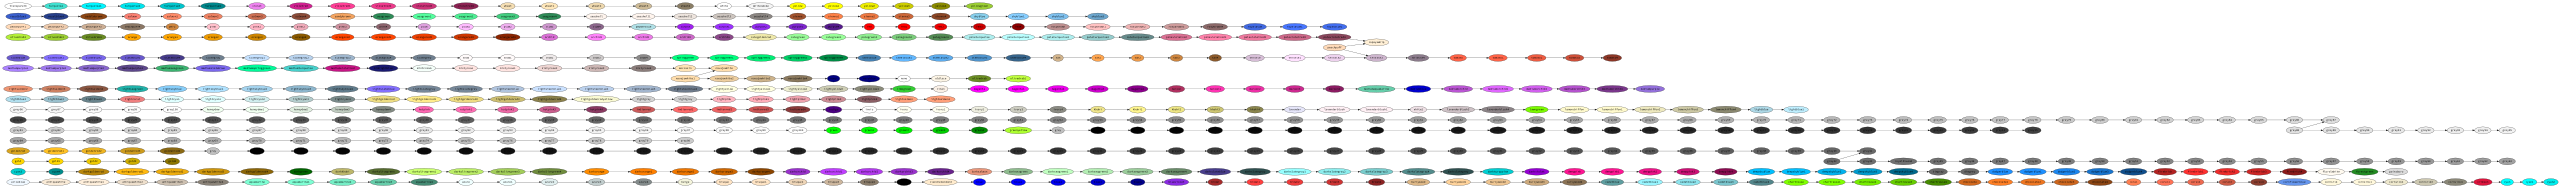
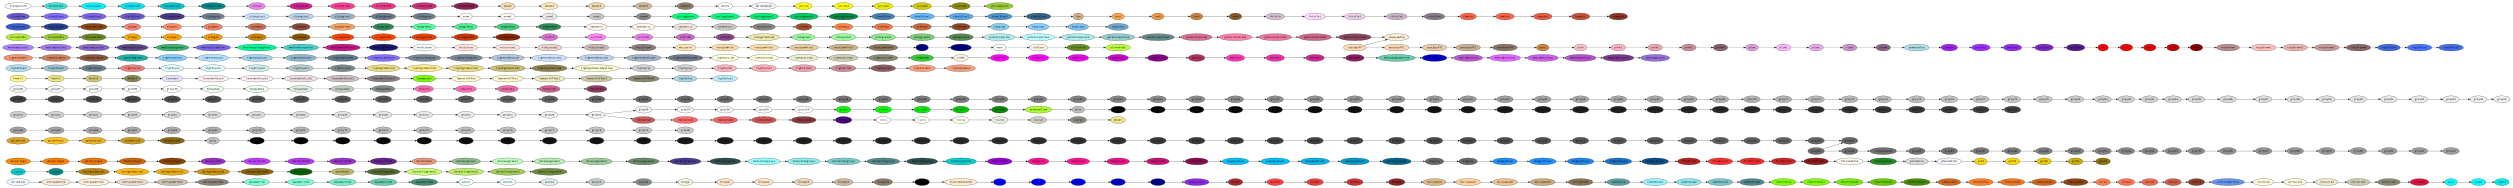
edge "peachpuff" -> "thistle3": now "peachpuff" -> "peachpuff1"
edge "navajowhite1" -> "navajowhite": reversed
edge "hotpink4" -> "indianred": now "gray95" -> "indianred"
edge "khaki" -> "khaki1": removed
node "white2": label "white2" -> "lavenderblush2"
edge "grey88" -> "grey87": reversed
node "ghostwhite": added
edge "darkolivegreen4" -> "darkorange": removed
